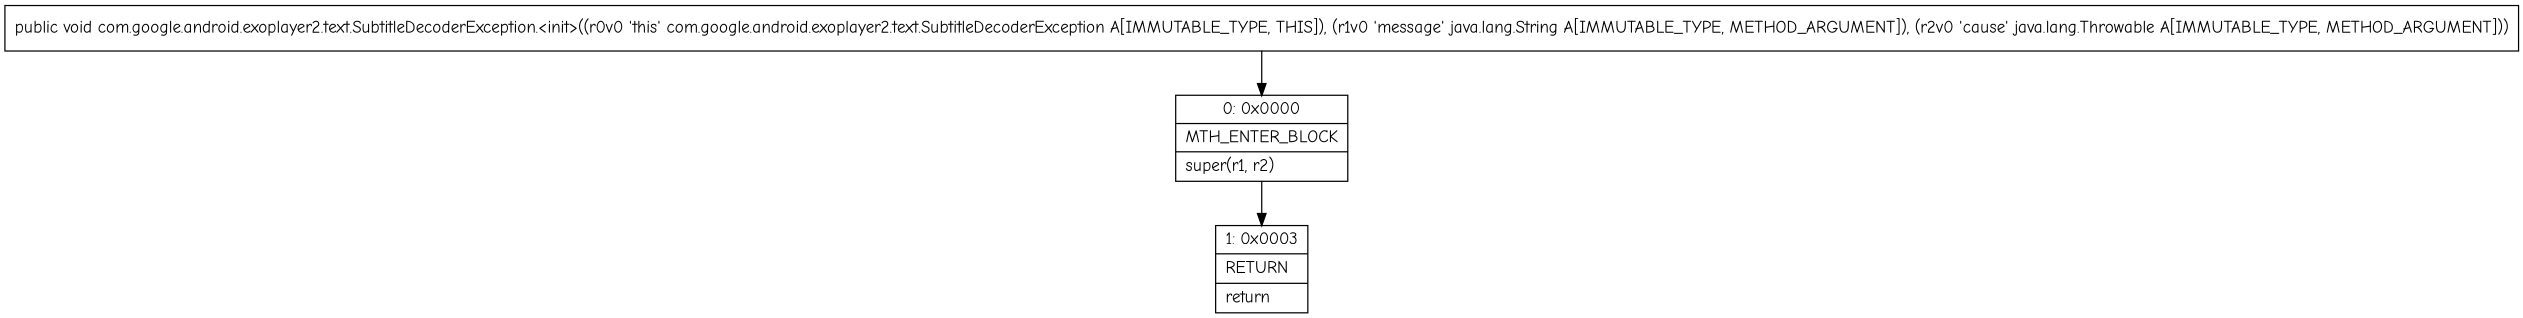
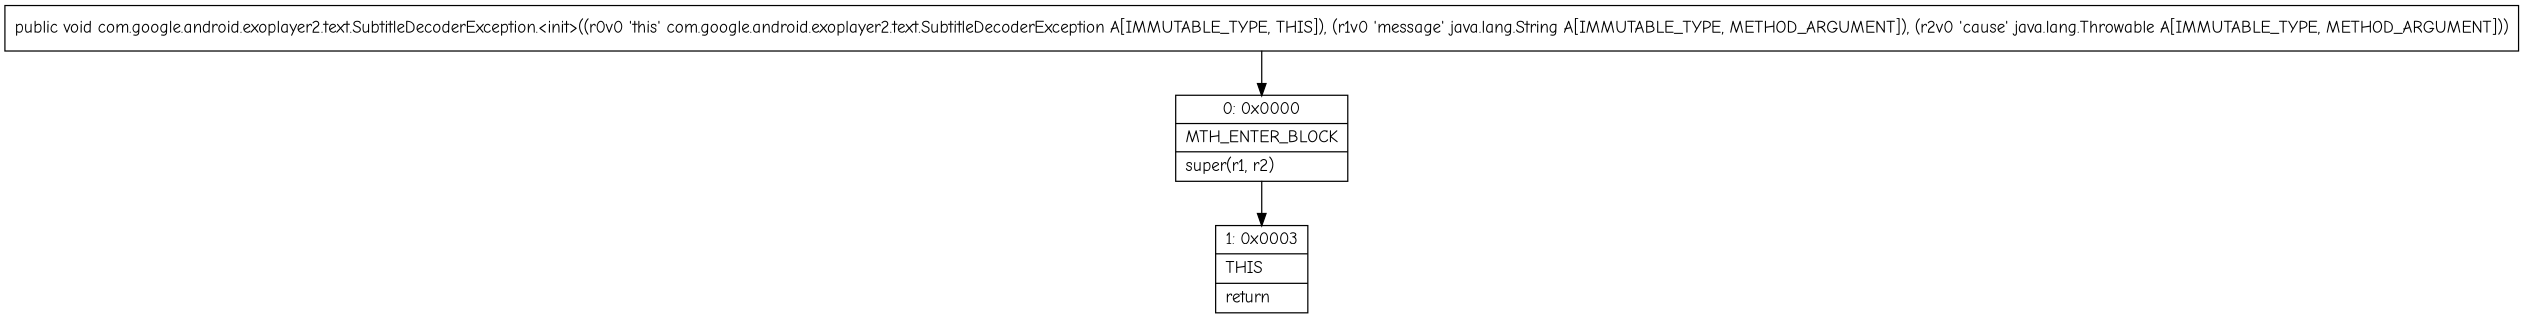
node "1: 0x0003": text "RETURN" -> "THIS"
